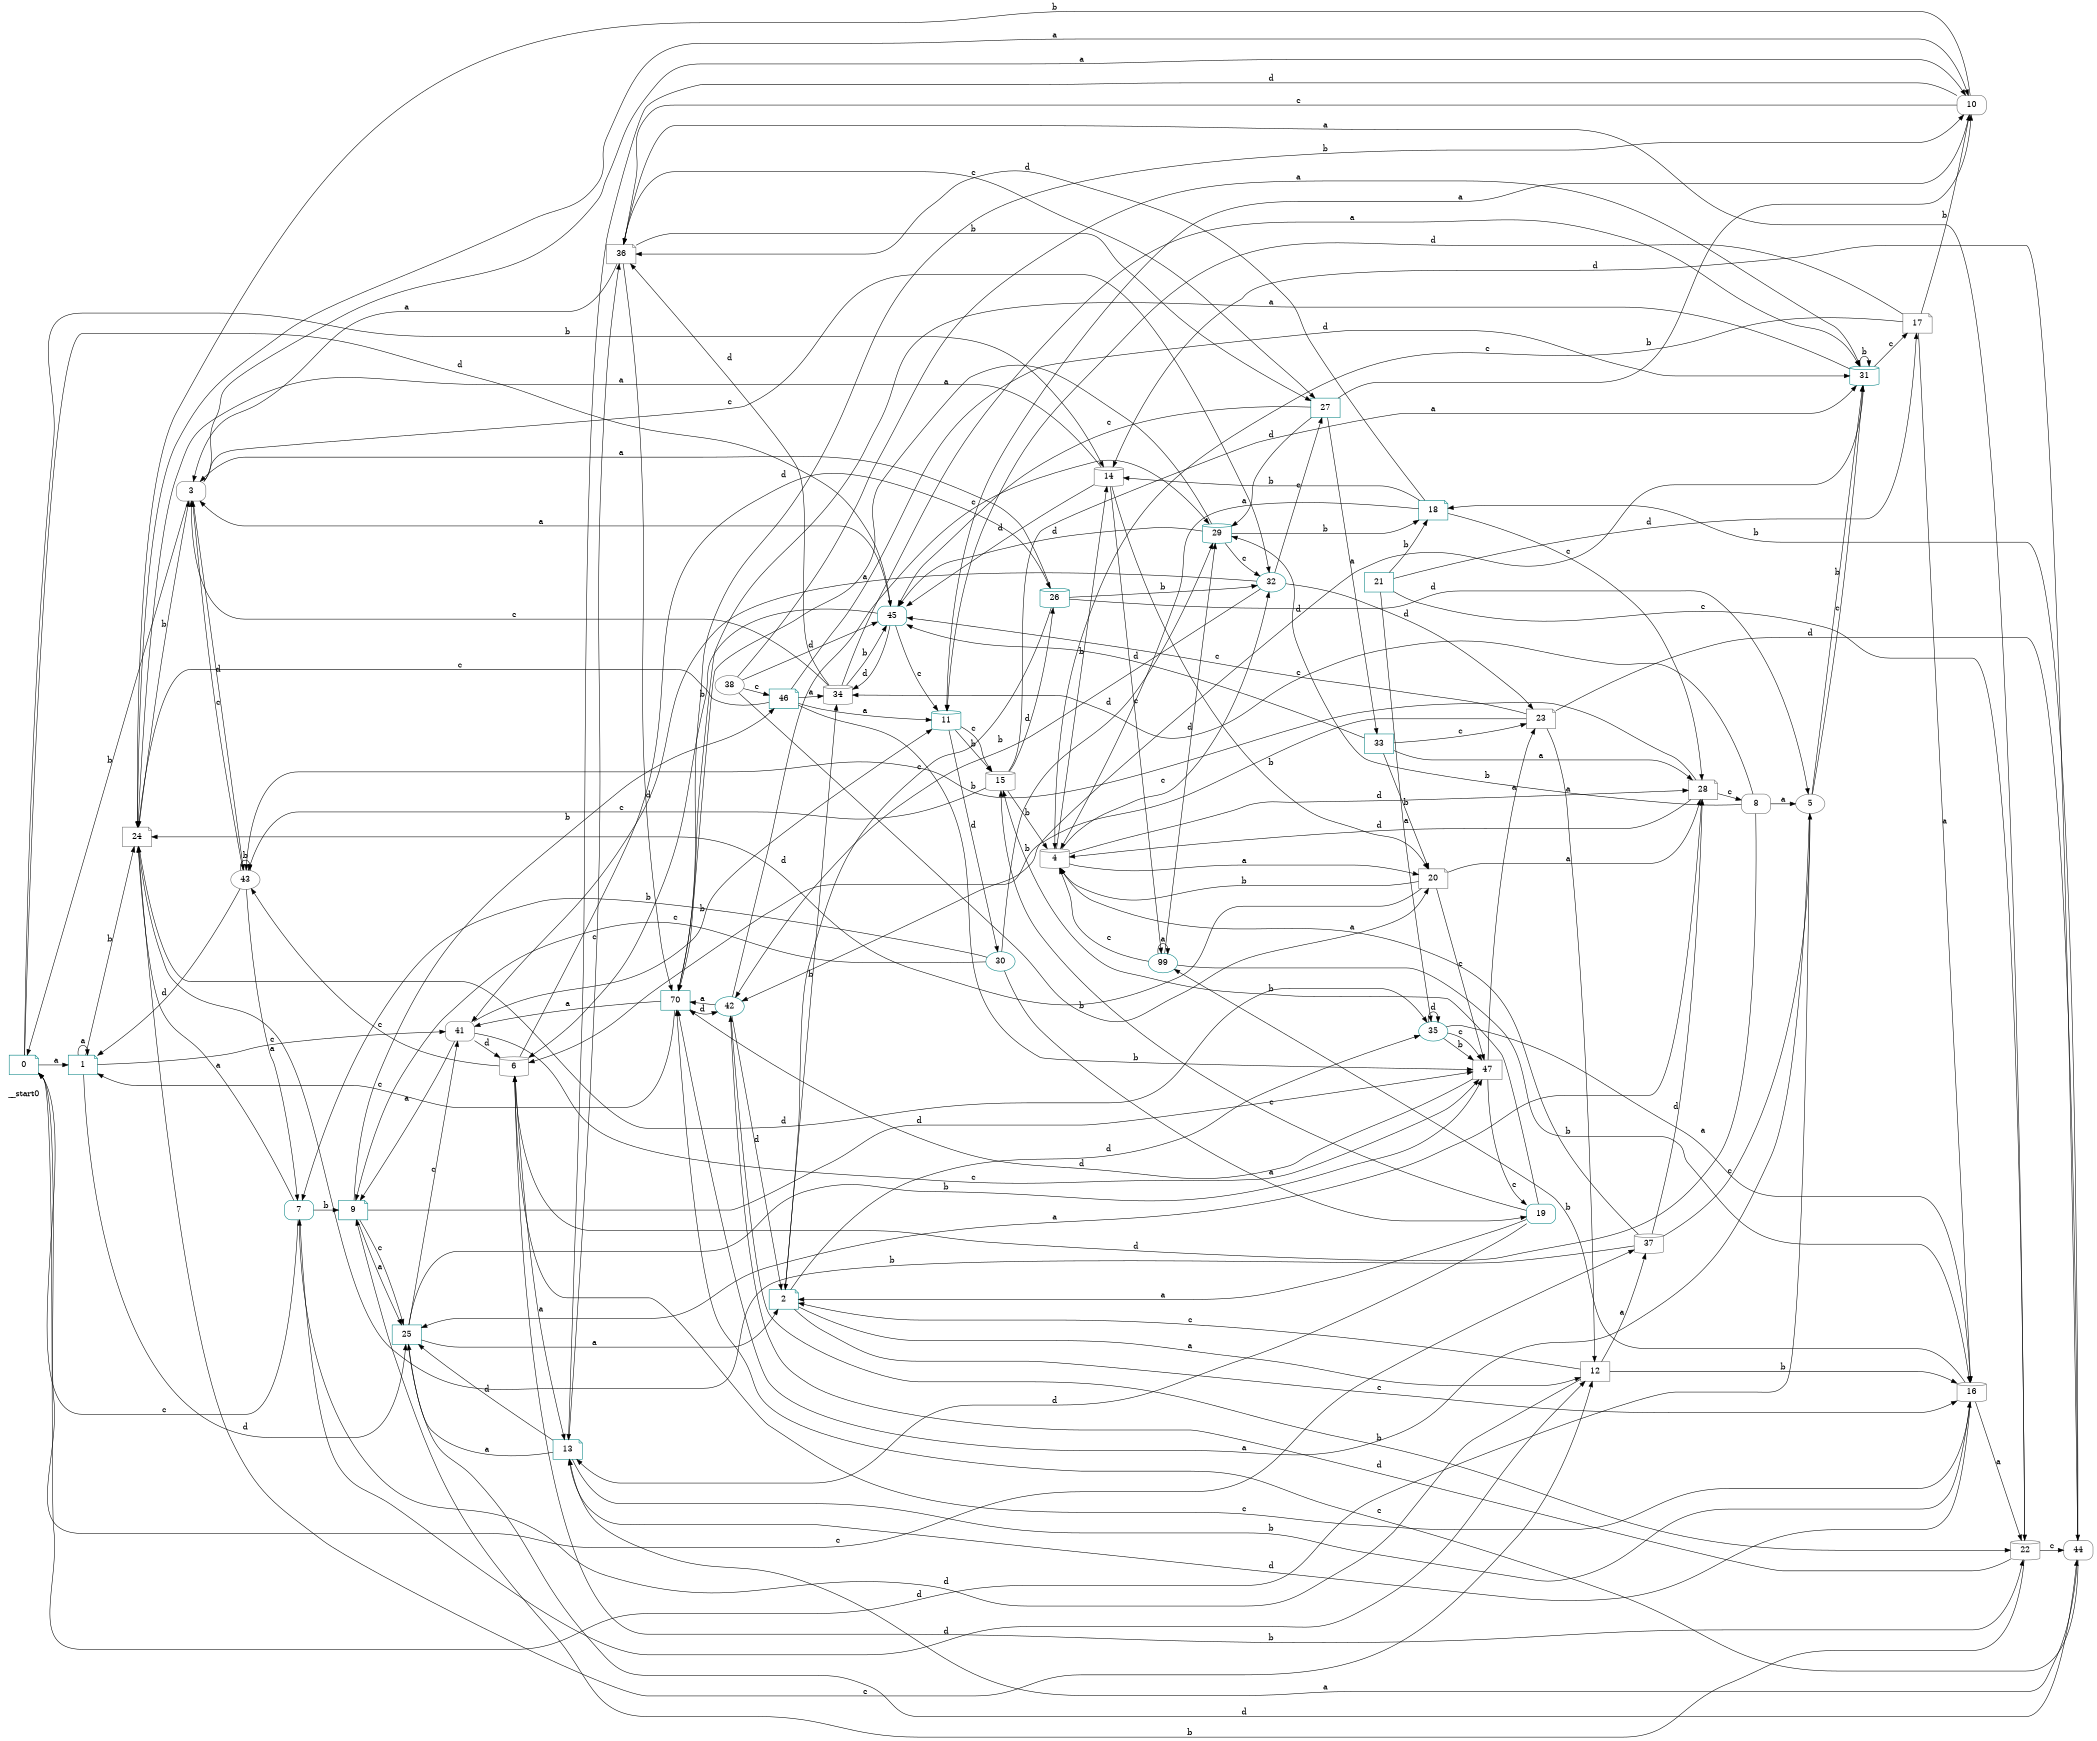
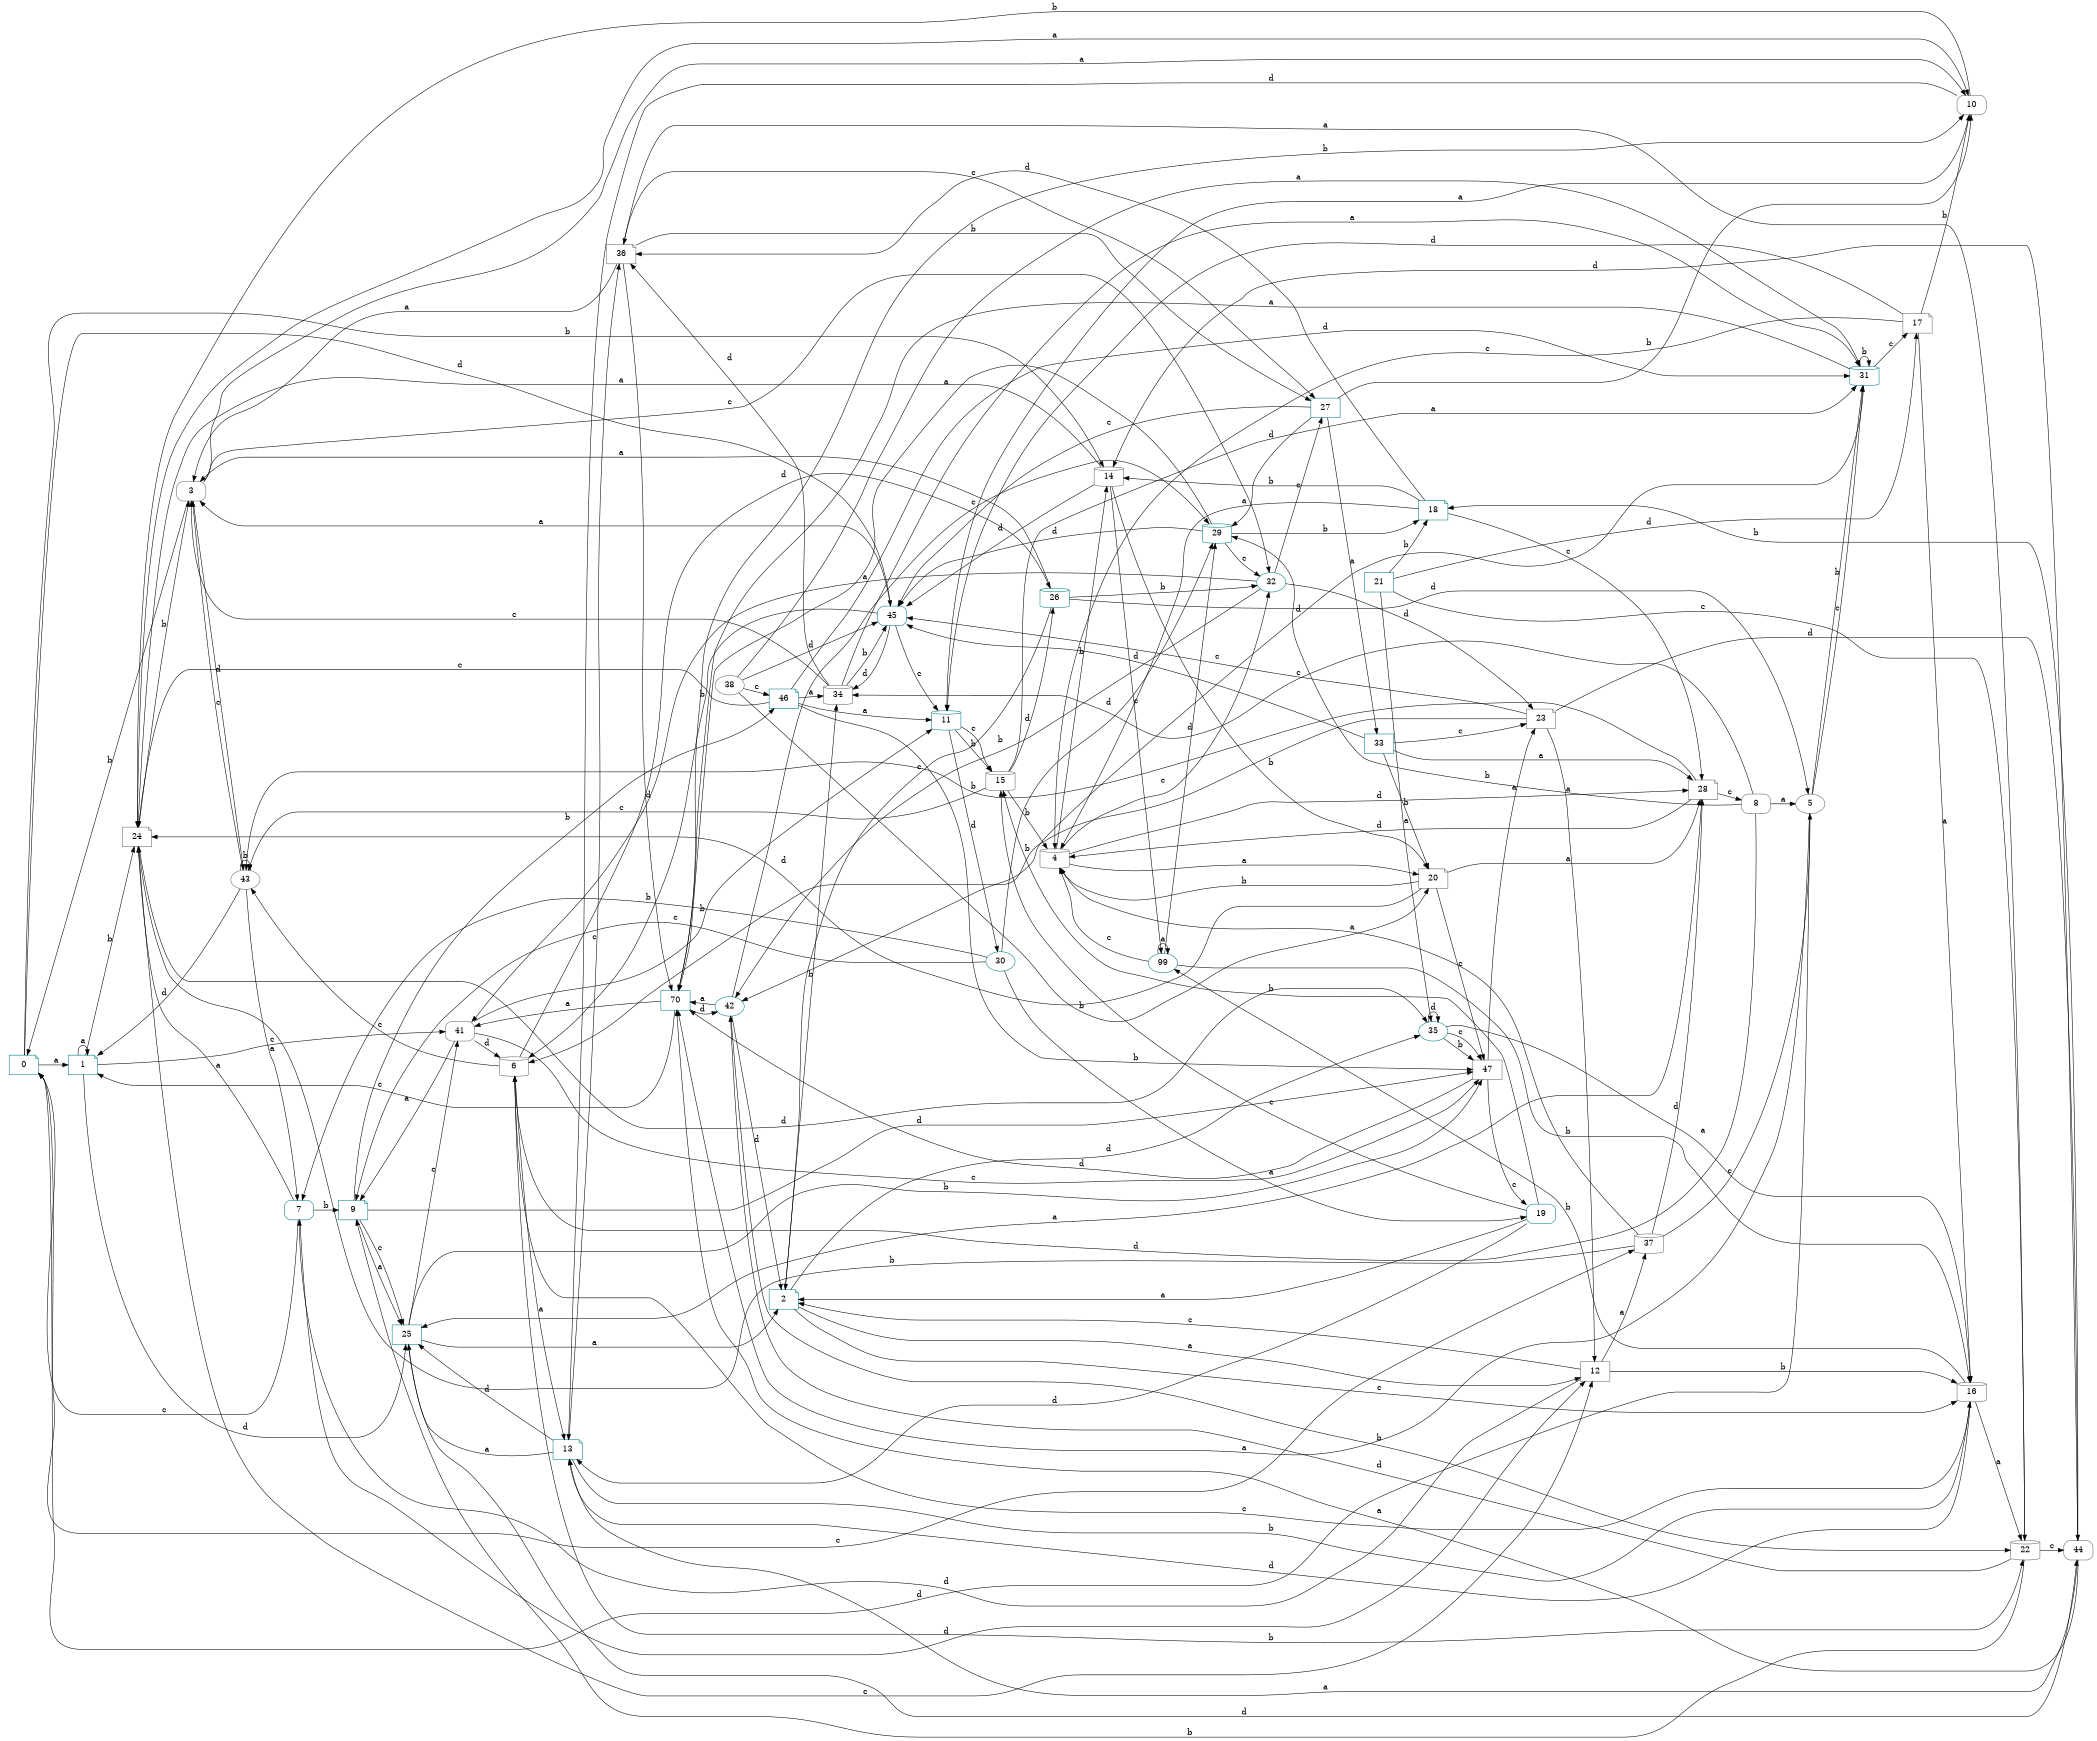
edge "10" -> "36": removed, label "c"
node "__start0": removed
edge "44" -> "70": label "c" -> "a"
